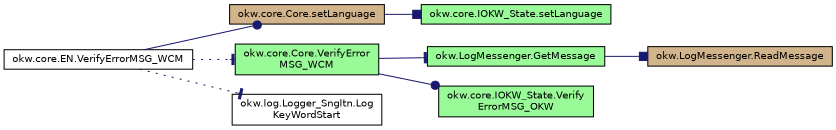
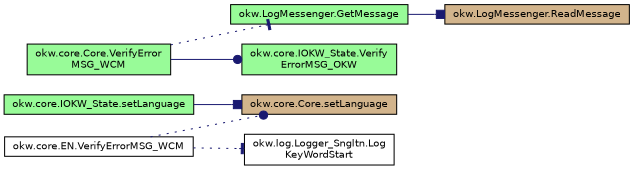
edge "okw.core.Core.setLanguage" -> "okw.core.IOKW_State.setLanguage": reversed
edge "okw.core.EN.VerifyErrorMSG_WCM" -> "okw.core.Core.setLanguage": style solid -> dotted
edge "okw.core.Core.VerifyError MSG_WCM" -> "okw.LogMessenger.GetMessage": style solid -> dotted
edge "okw.core.EN.VerifyErrorMSG_WCM" -> "okw.core.Core.VerifyError MSG_WCM": removed
